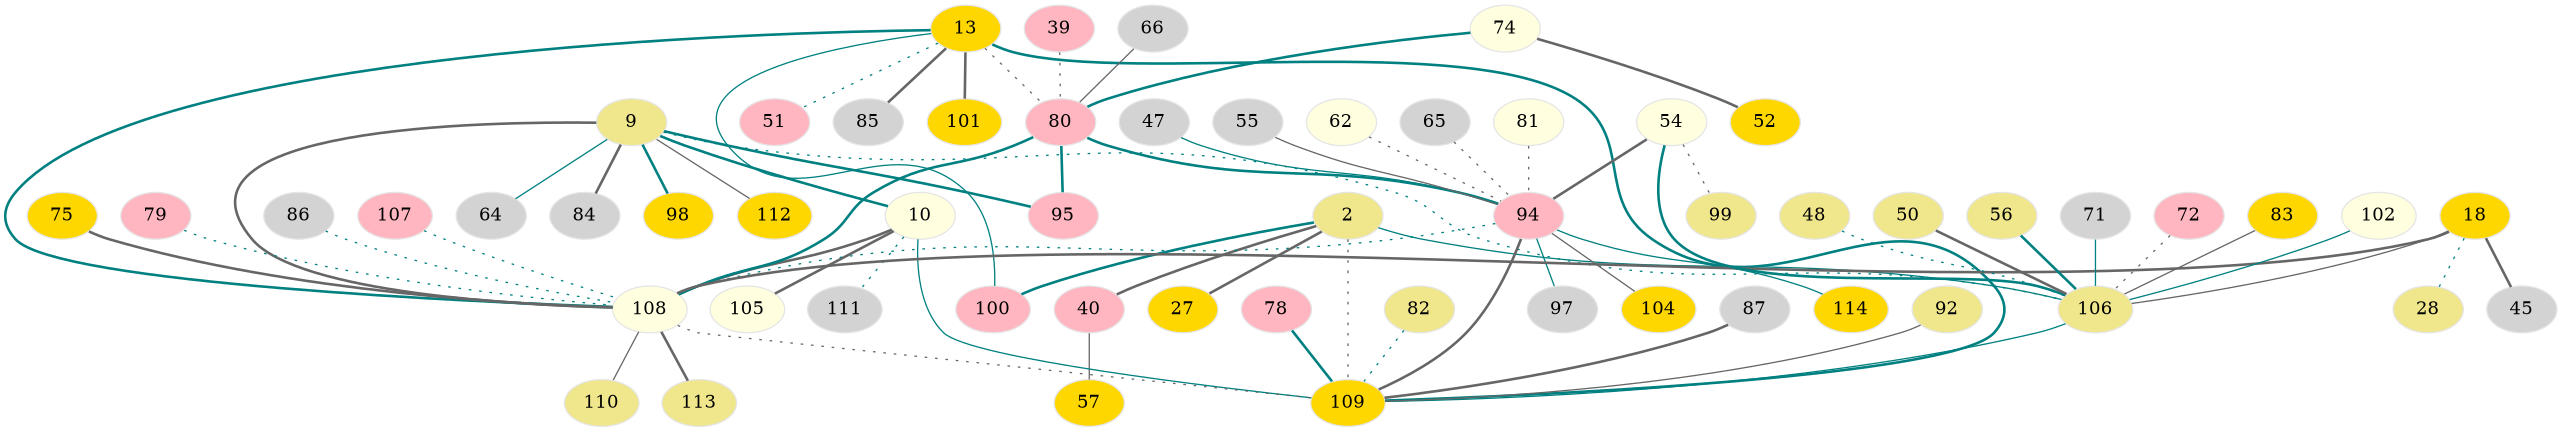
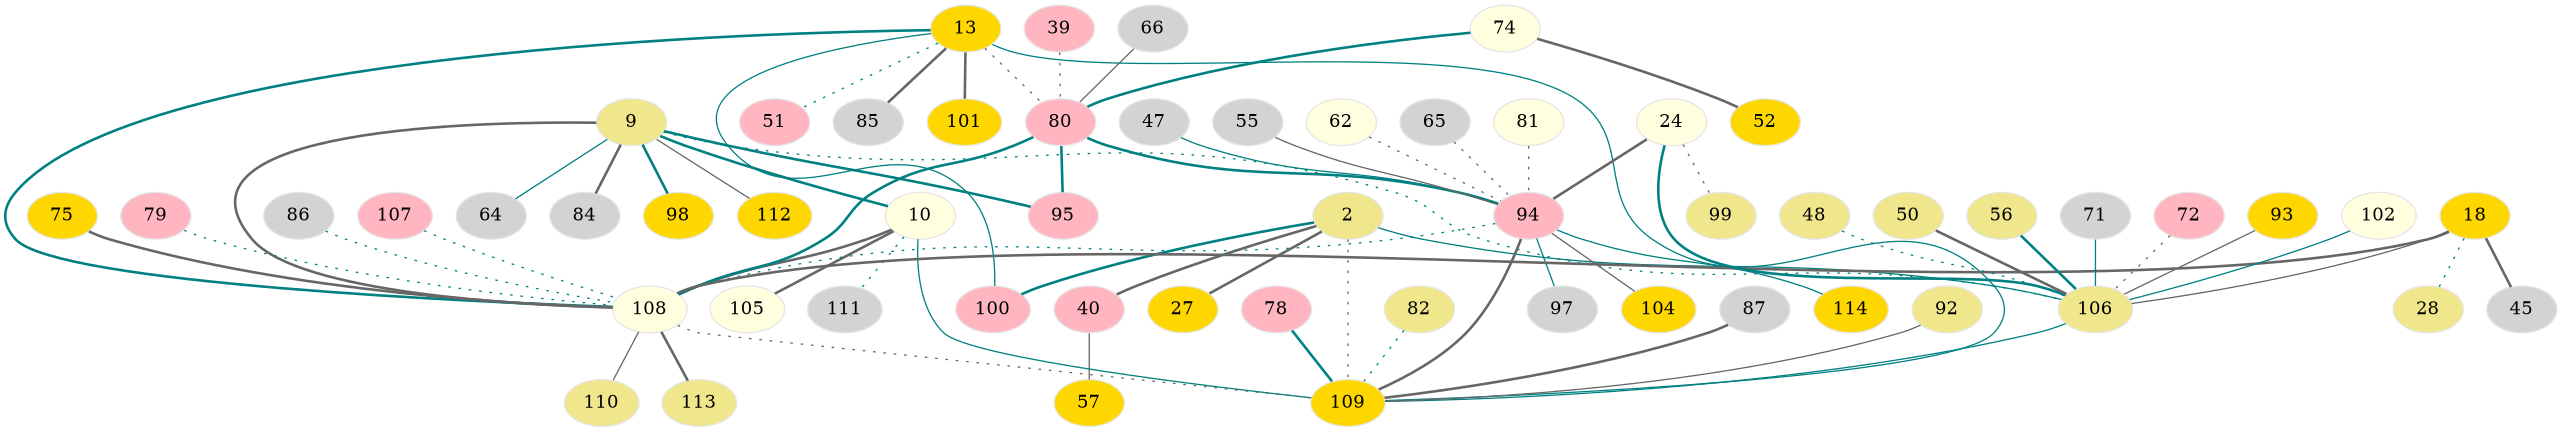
node "54": label "54" -> "24"
node "83": label "83" -> "93"
edge "13" -- "109": style bold -> solid
